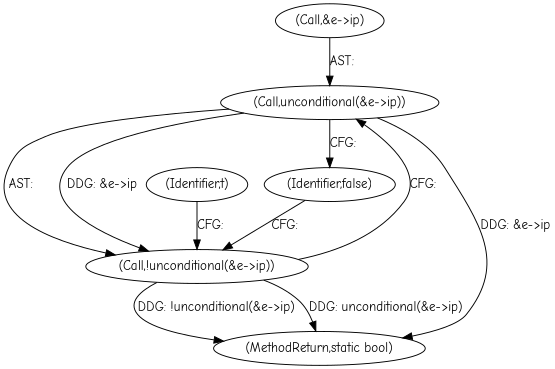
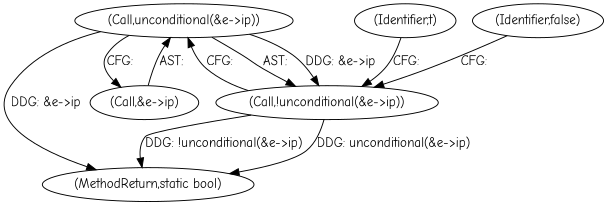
edge "(Call,unconditional(&e->ip))" -> "(Identifier,false)": now "(Call,unconditional(&e->ip))" -> "(Call,&e->ip)"
